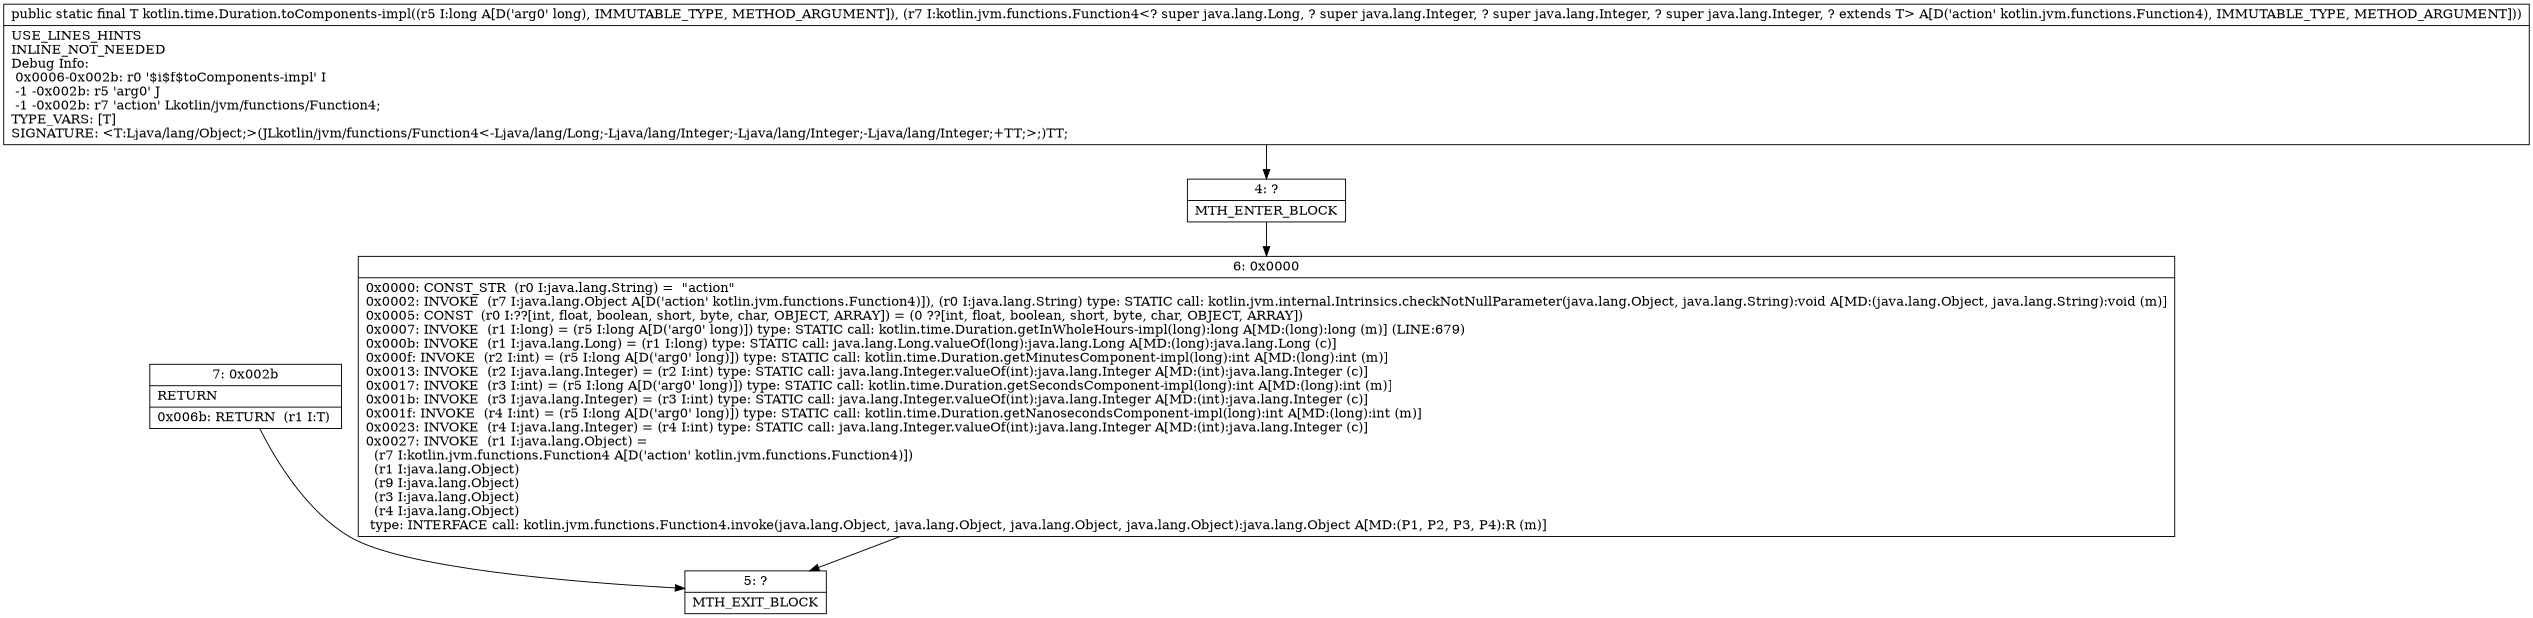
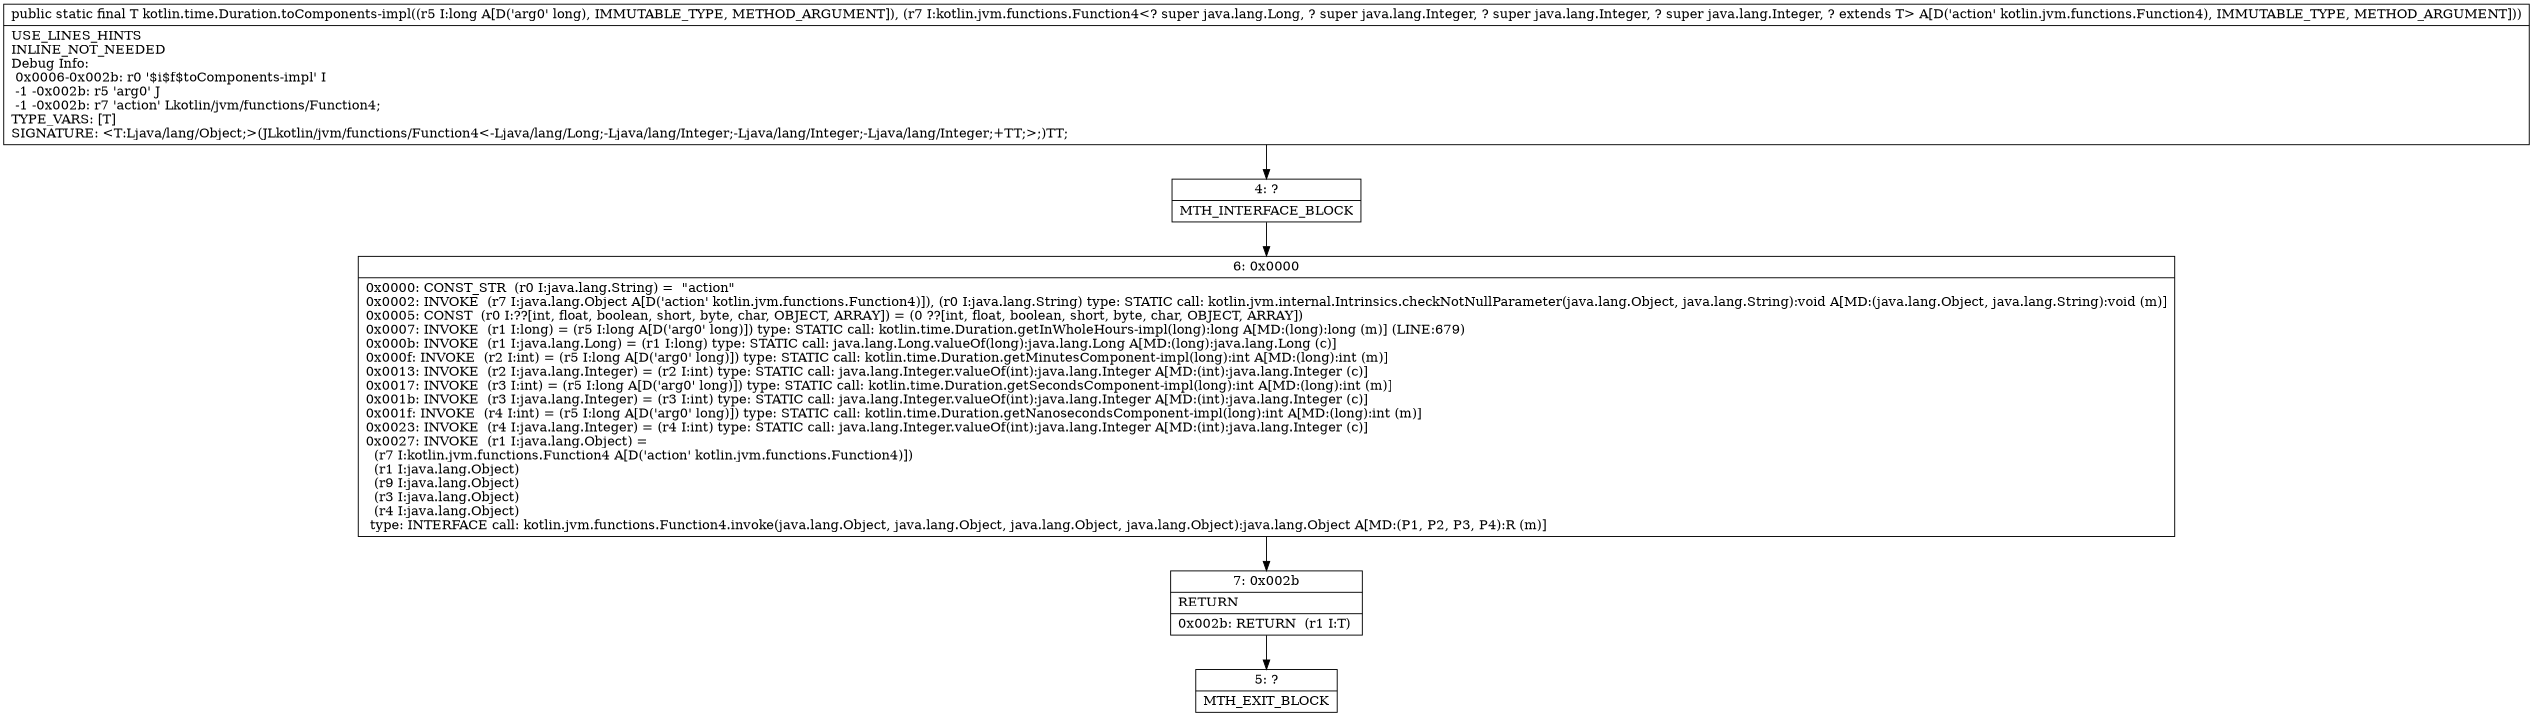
node "4: ?": text "MTH_ENTER_BLOCK" -> "MTH_INTERFACE_BLOCK"
node "7: 0x002b": text "0x006b: RETURN  (r1 I:T)" -> "0x002b: RETURN  (r1 I:T)"
edge "6: 0x0000" -> "5: ?": now "6: 0x0000" -> "7: 0x002b"
